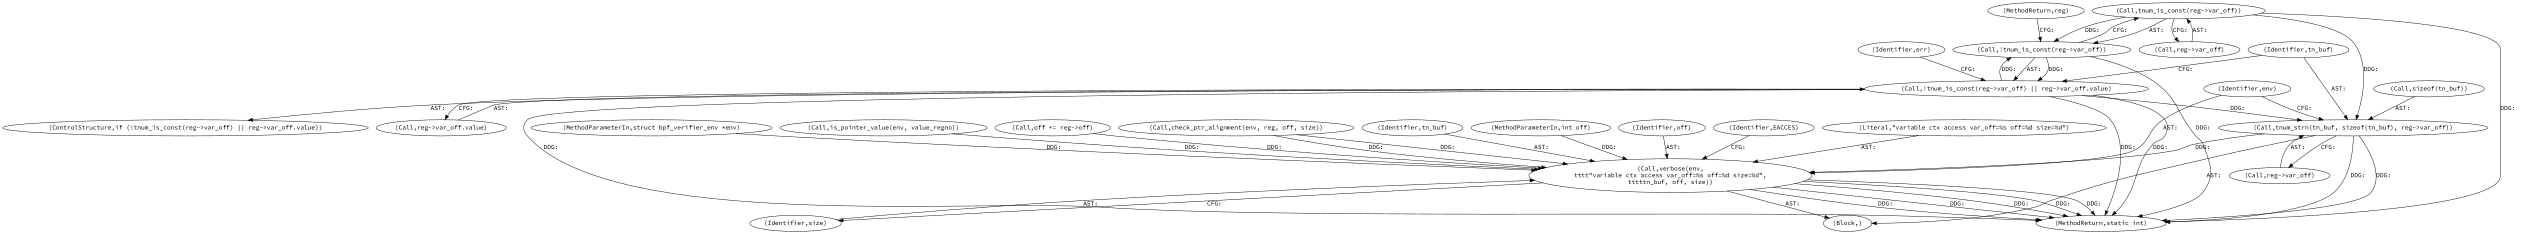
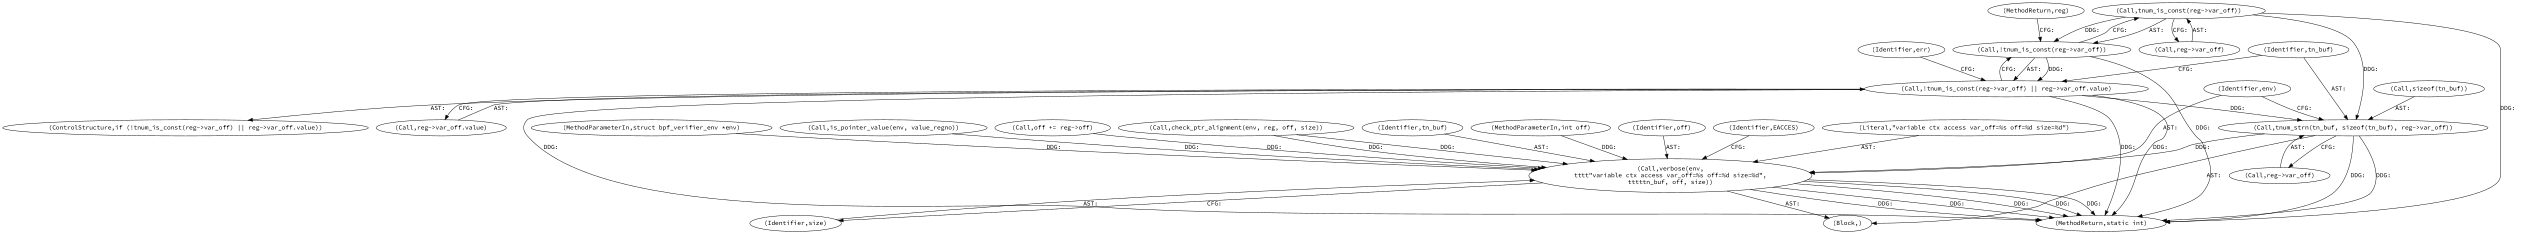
edge "(Call,!tnum_is_const(reg->var_off) || reg->var_off.value)" -> "(Call,!tnum_is_const(reg->var_off))": label "DDG: " -> "CFG: "
